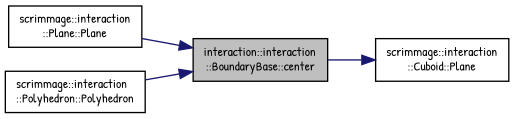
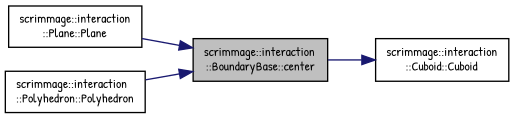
node "interaction::interaction ::BoundaryBase::center": label "interaction::interaction ::BoundaryBase::center" -> "scrimmage::interaction ::BoundaryBase::center"
node "scrimmage::interaction ::Cuboid::Plane": label "scrimmage::interaction ::Cuboid::Plane" -> "scrimmage::interaction ::Cuboid::Cuboid"
